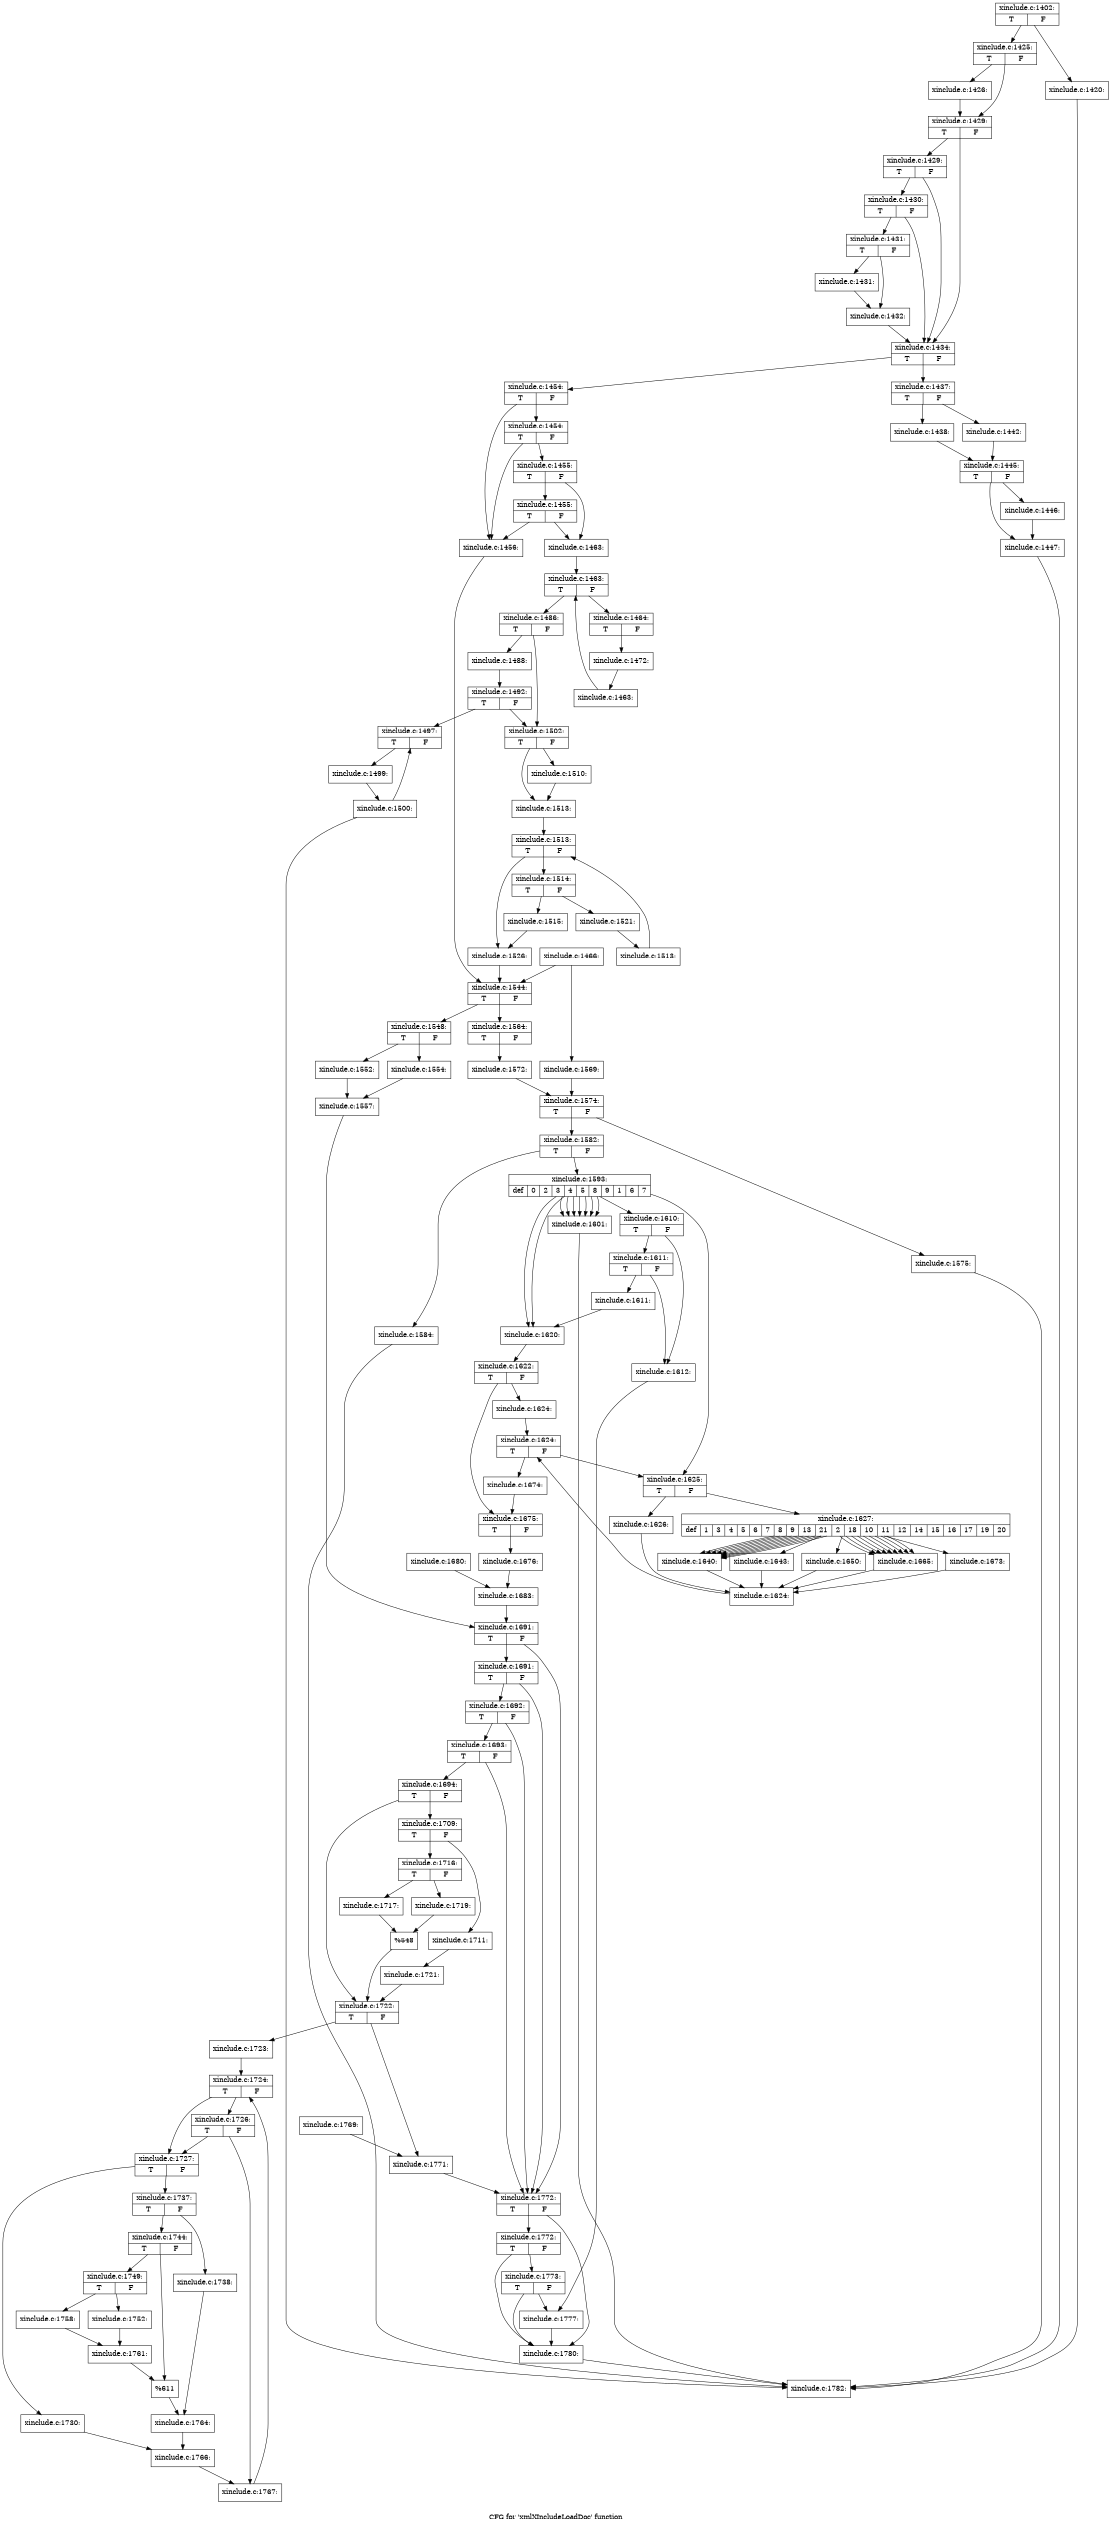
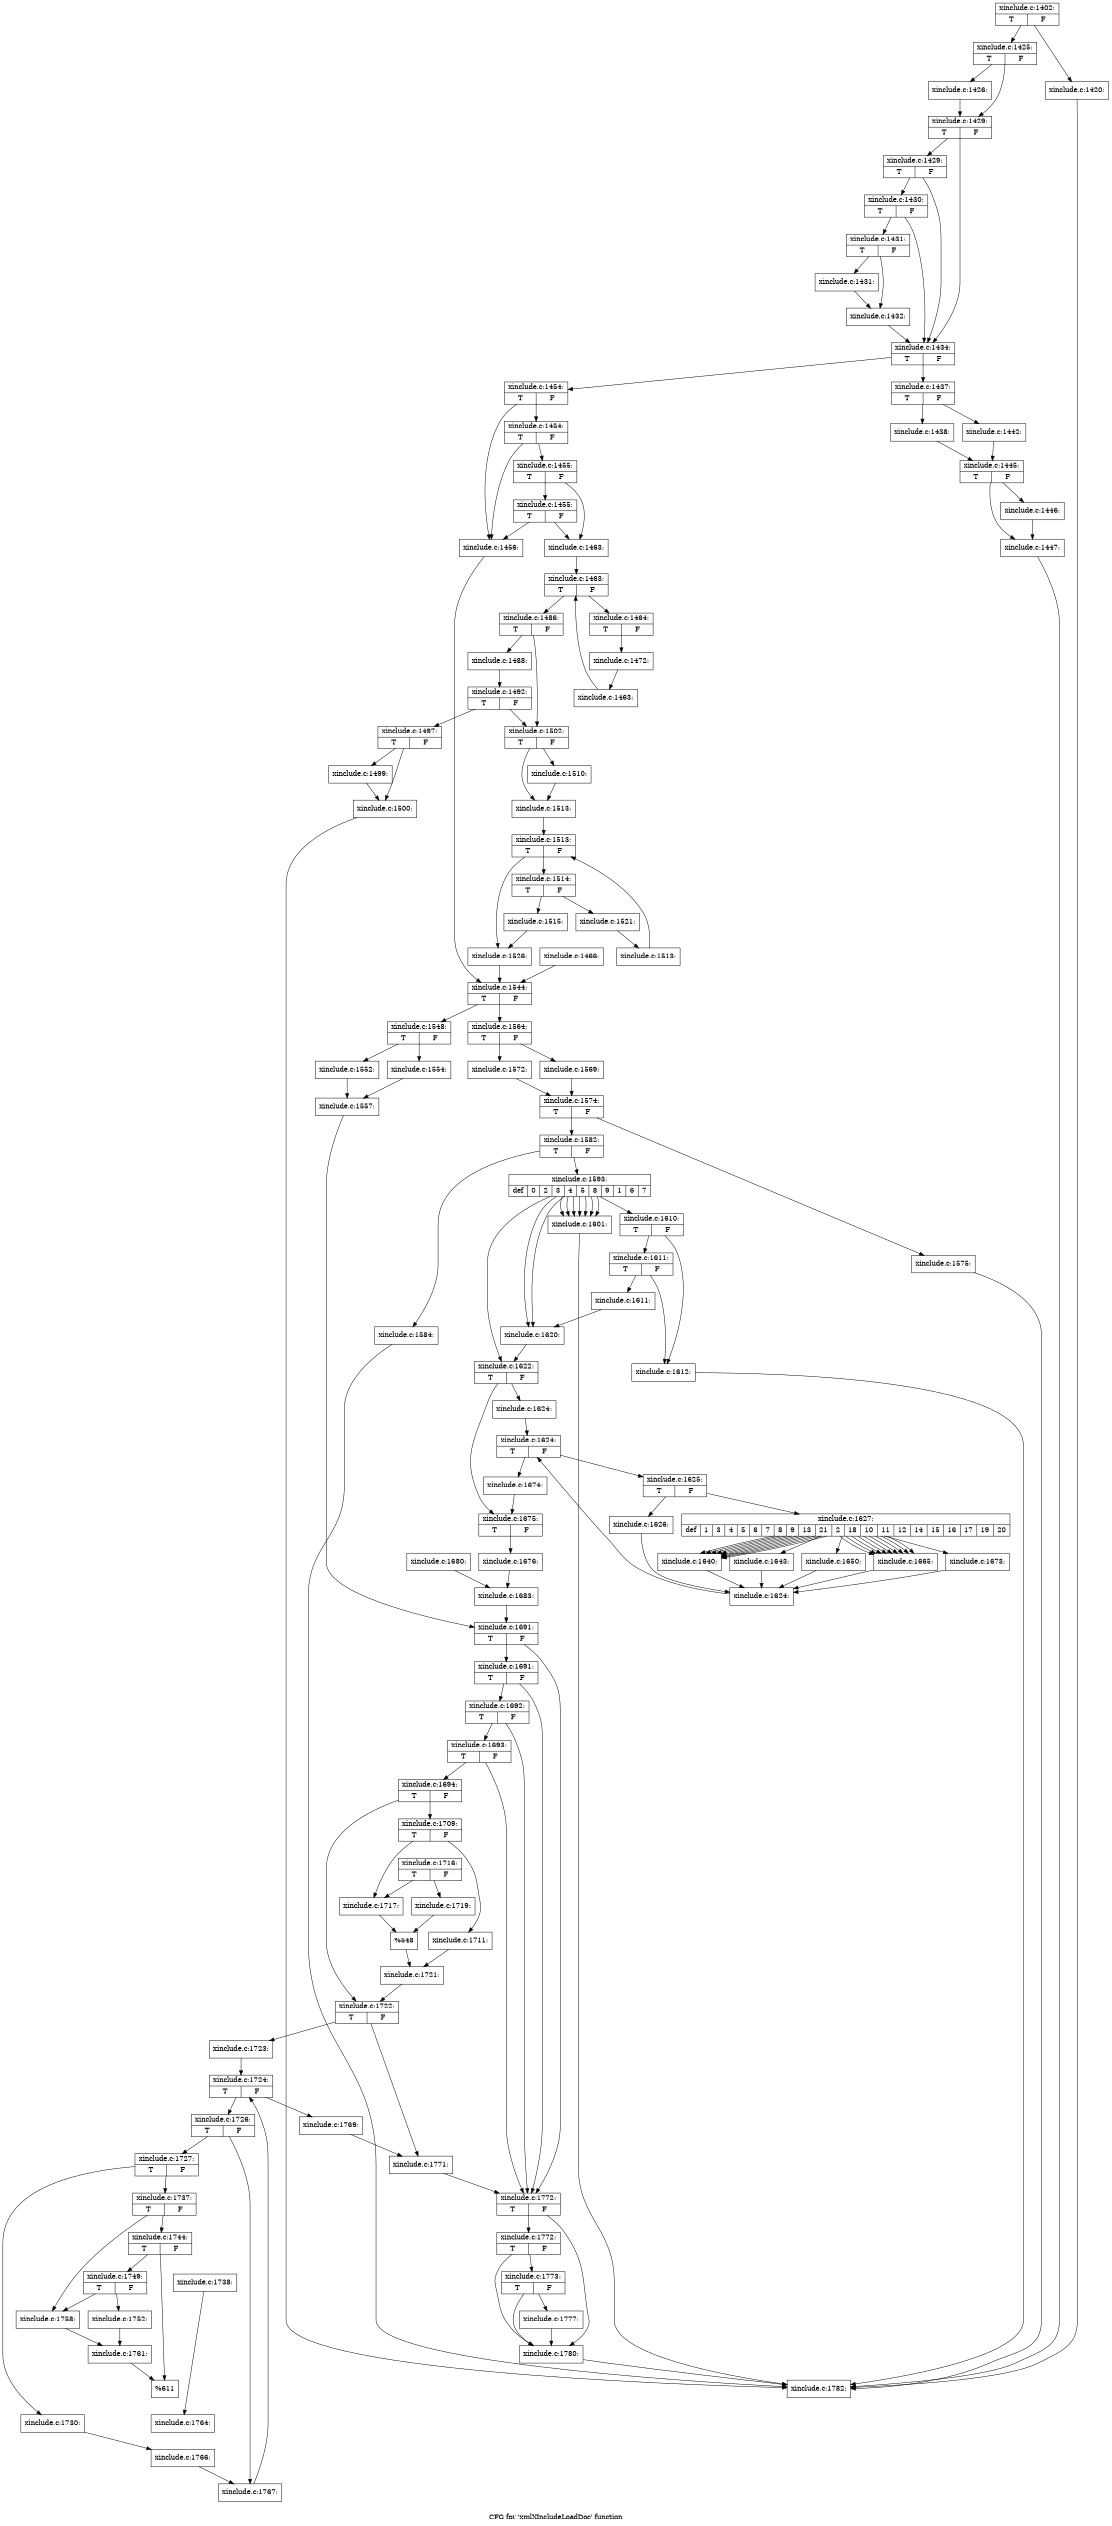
edge "xinclude.c:1500:" -> "xinclude.c:1497:": reversed
edge "xinclude.c:1466:" -> "xinclude.c:1569:": now "xinclude.c:1564:" -> "xinclude.c:1569:"
edge "xinclude.c:1593:" -> "xinclude.c:1625:": now "xinclude.c:1593:" -> "xinclude.c:1622:"
edge "xinclude.c:1612:" -> "xinclude.c:1777:": now "xinclude.c:1612:" -> "xinclude.c:1782:"
edge "xinclude.c:1709:" -> "xinclude.c:1716:": now "xinclude.c:1709:" -> "xinclude.c:1717:"
edge "%548" -> "xinclude.c:1722:": now "%548" -> "xinclude.c:1721:"
edge "xinclude.c:1724:" -> "xinclude.c:1727:": now "xinclude.c:1724:" -> "xinclude.c:1769:"
edge "xinclude.c:1737:" -> "xinclude.c:1738:": now "xinclude.c:1737:" -> "xinclude.c:1758:"
edge "%611" -> "xinclude.c:1764:": removed
edge "xinclude.c:1764:" -> "xinclude.c:1766:": removed
